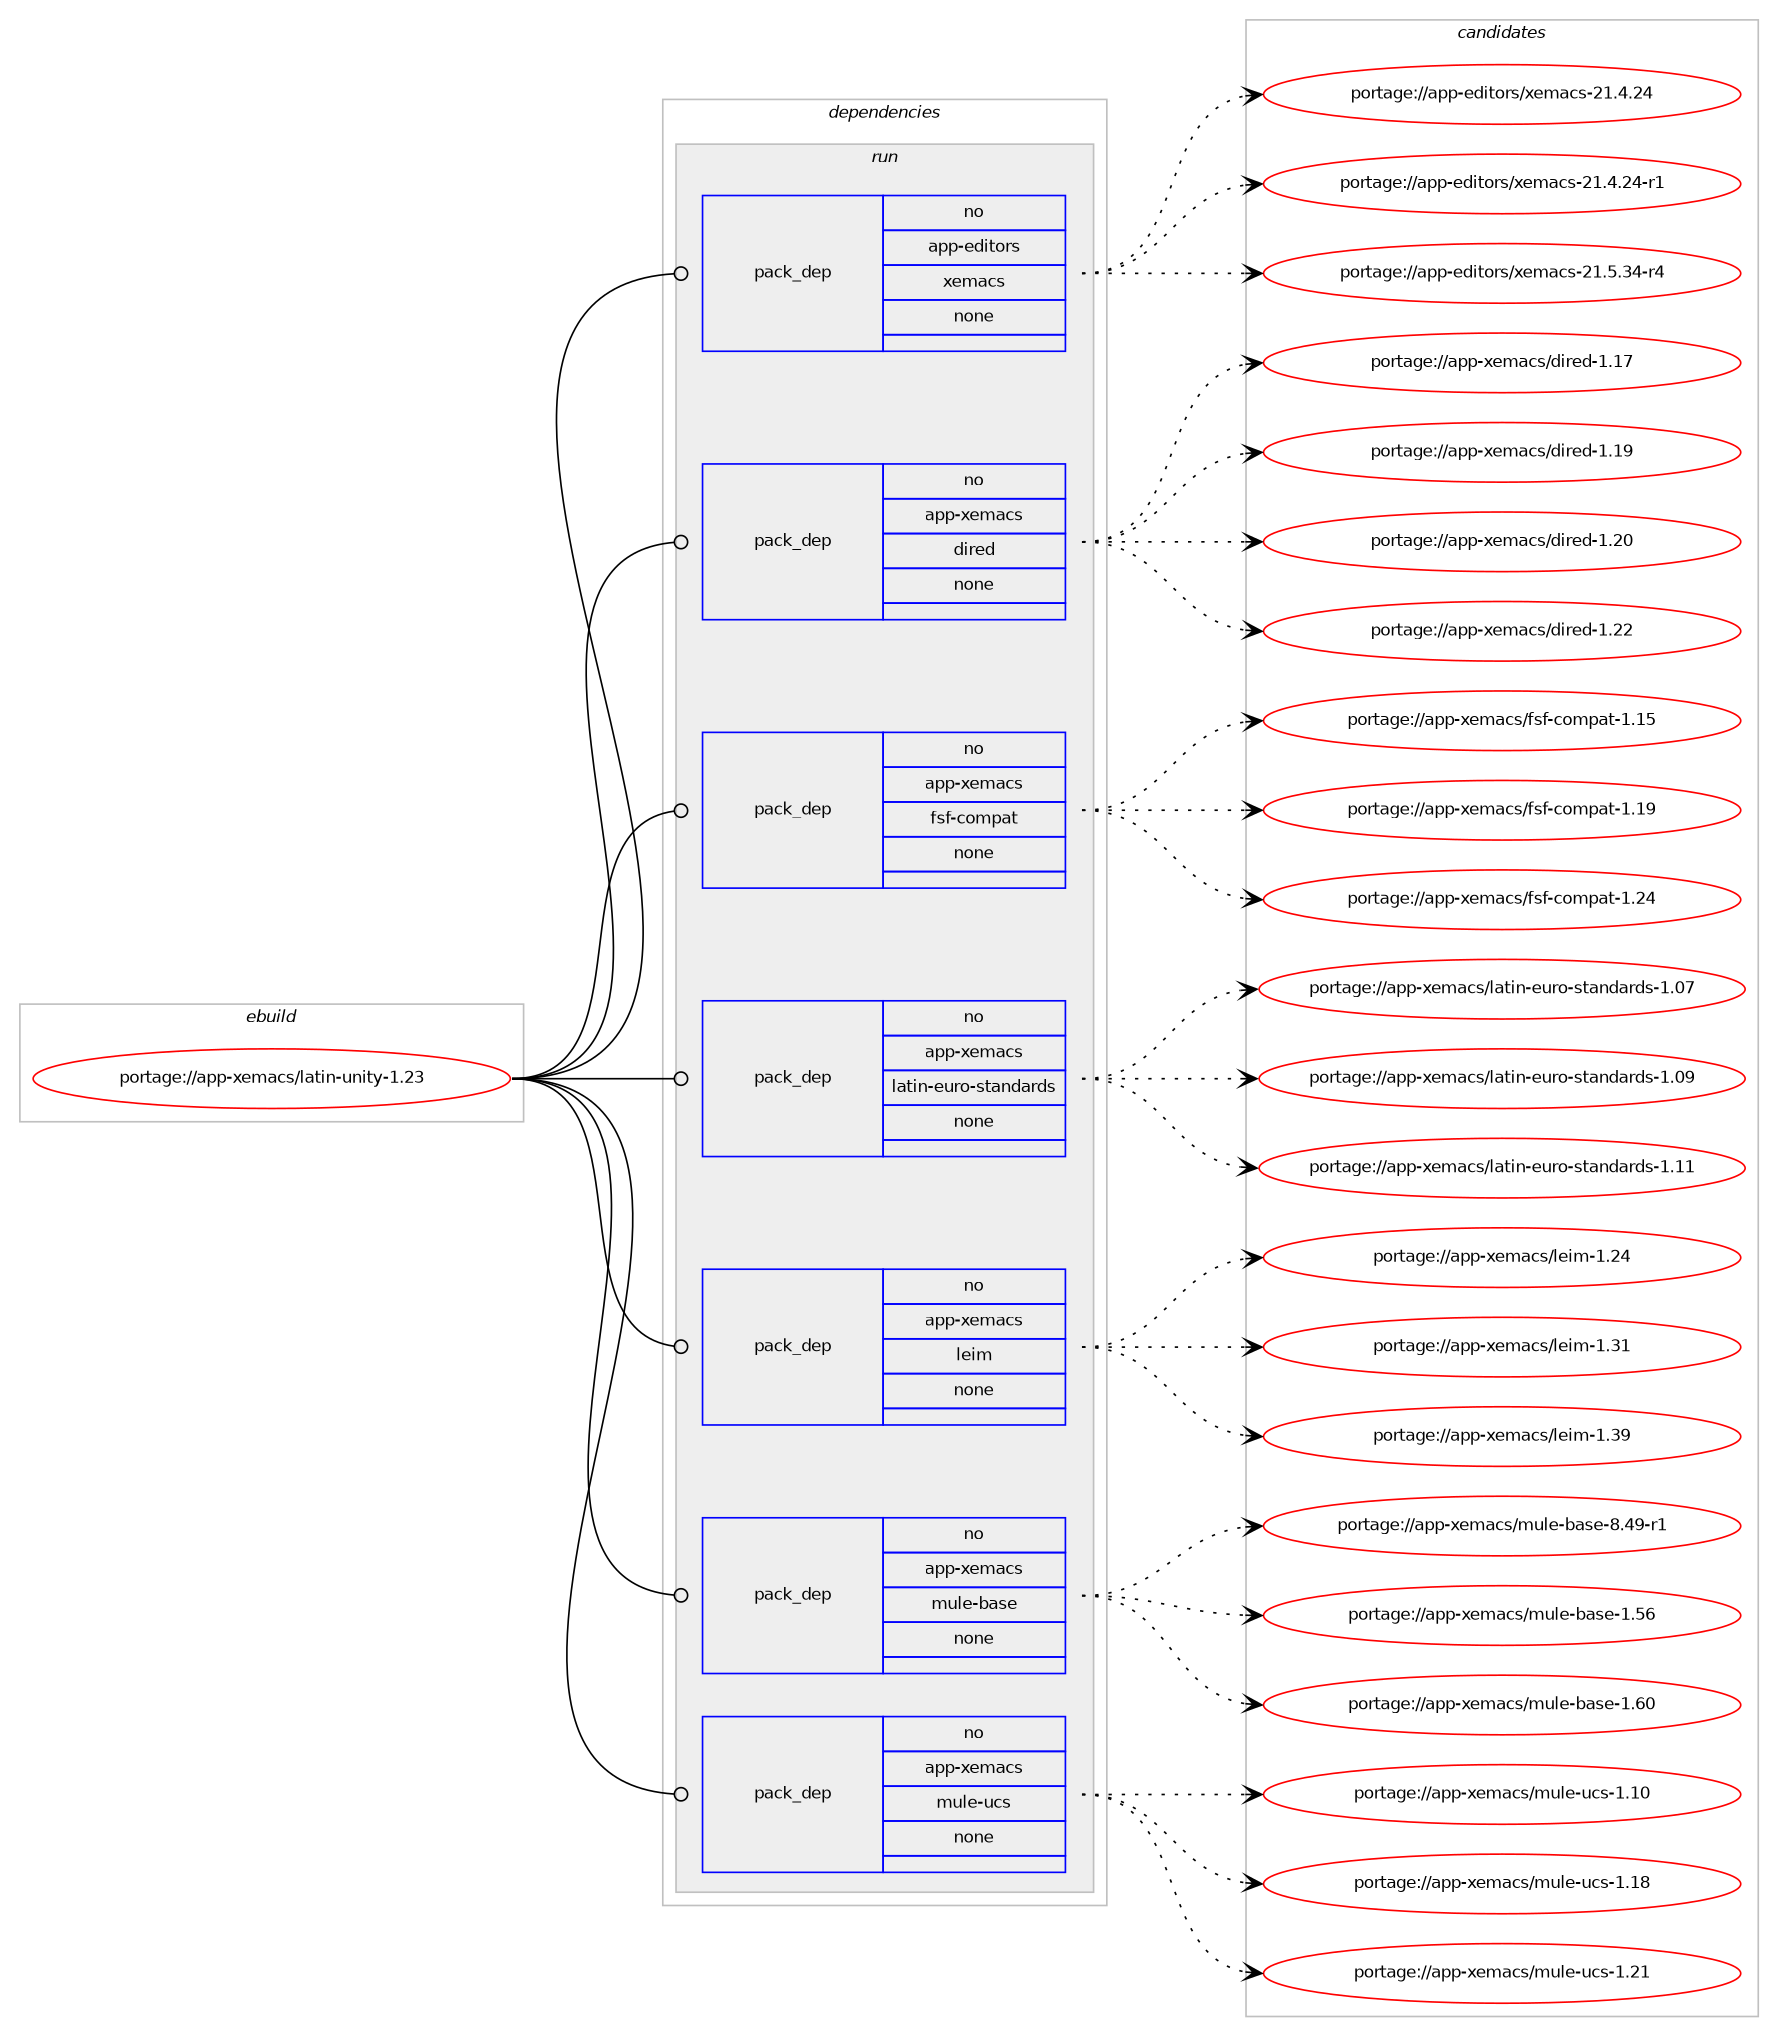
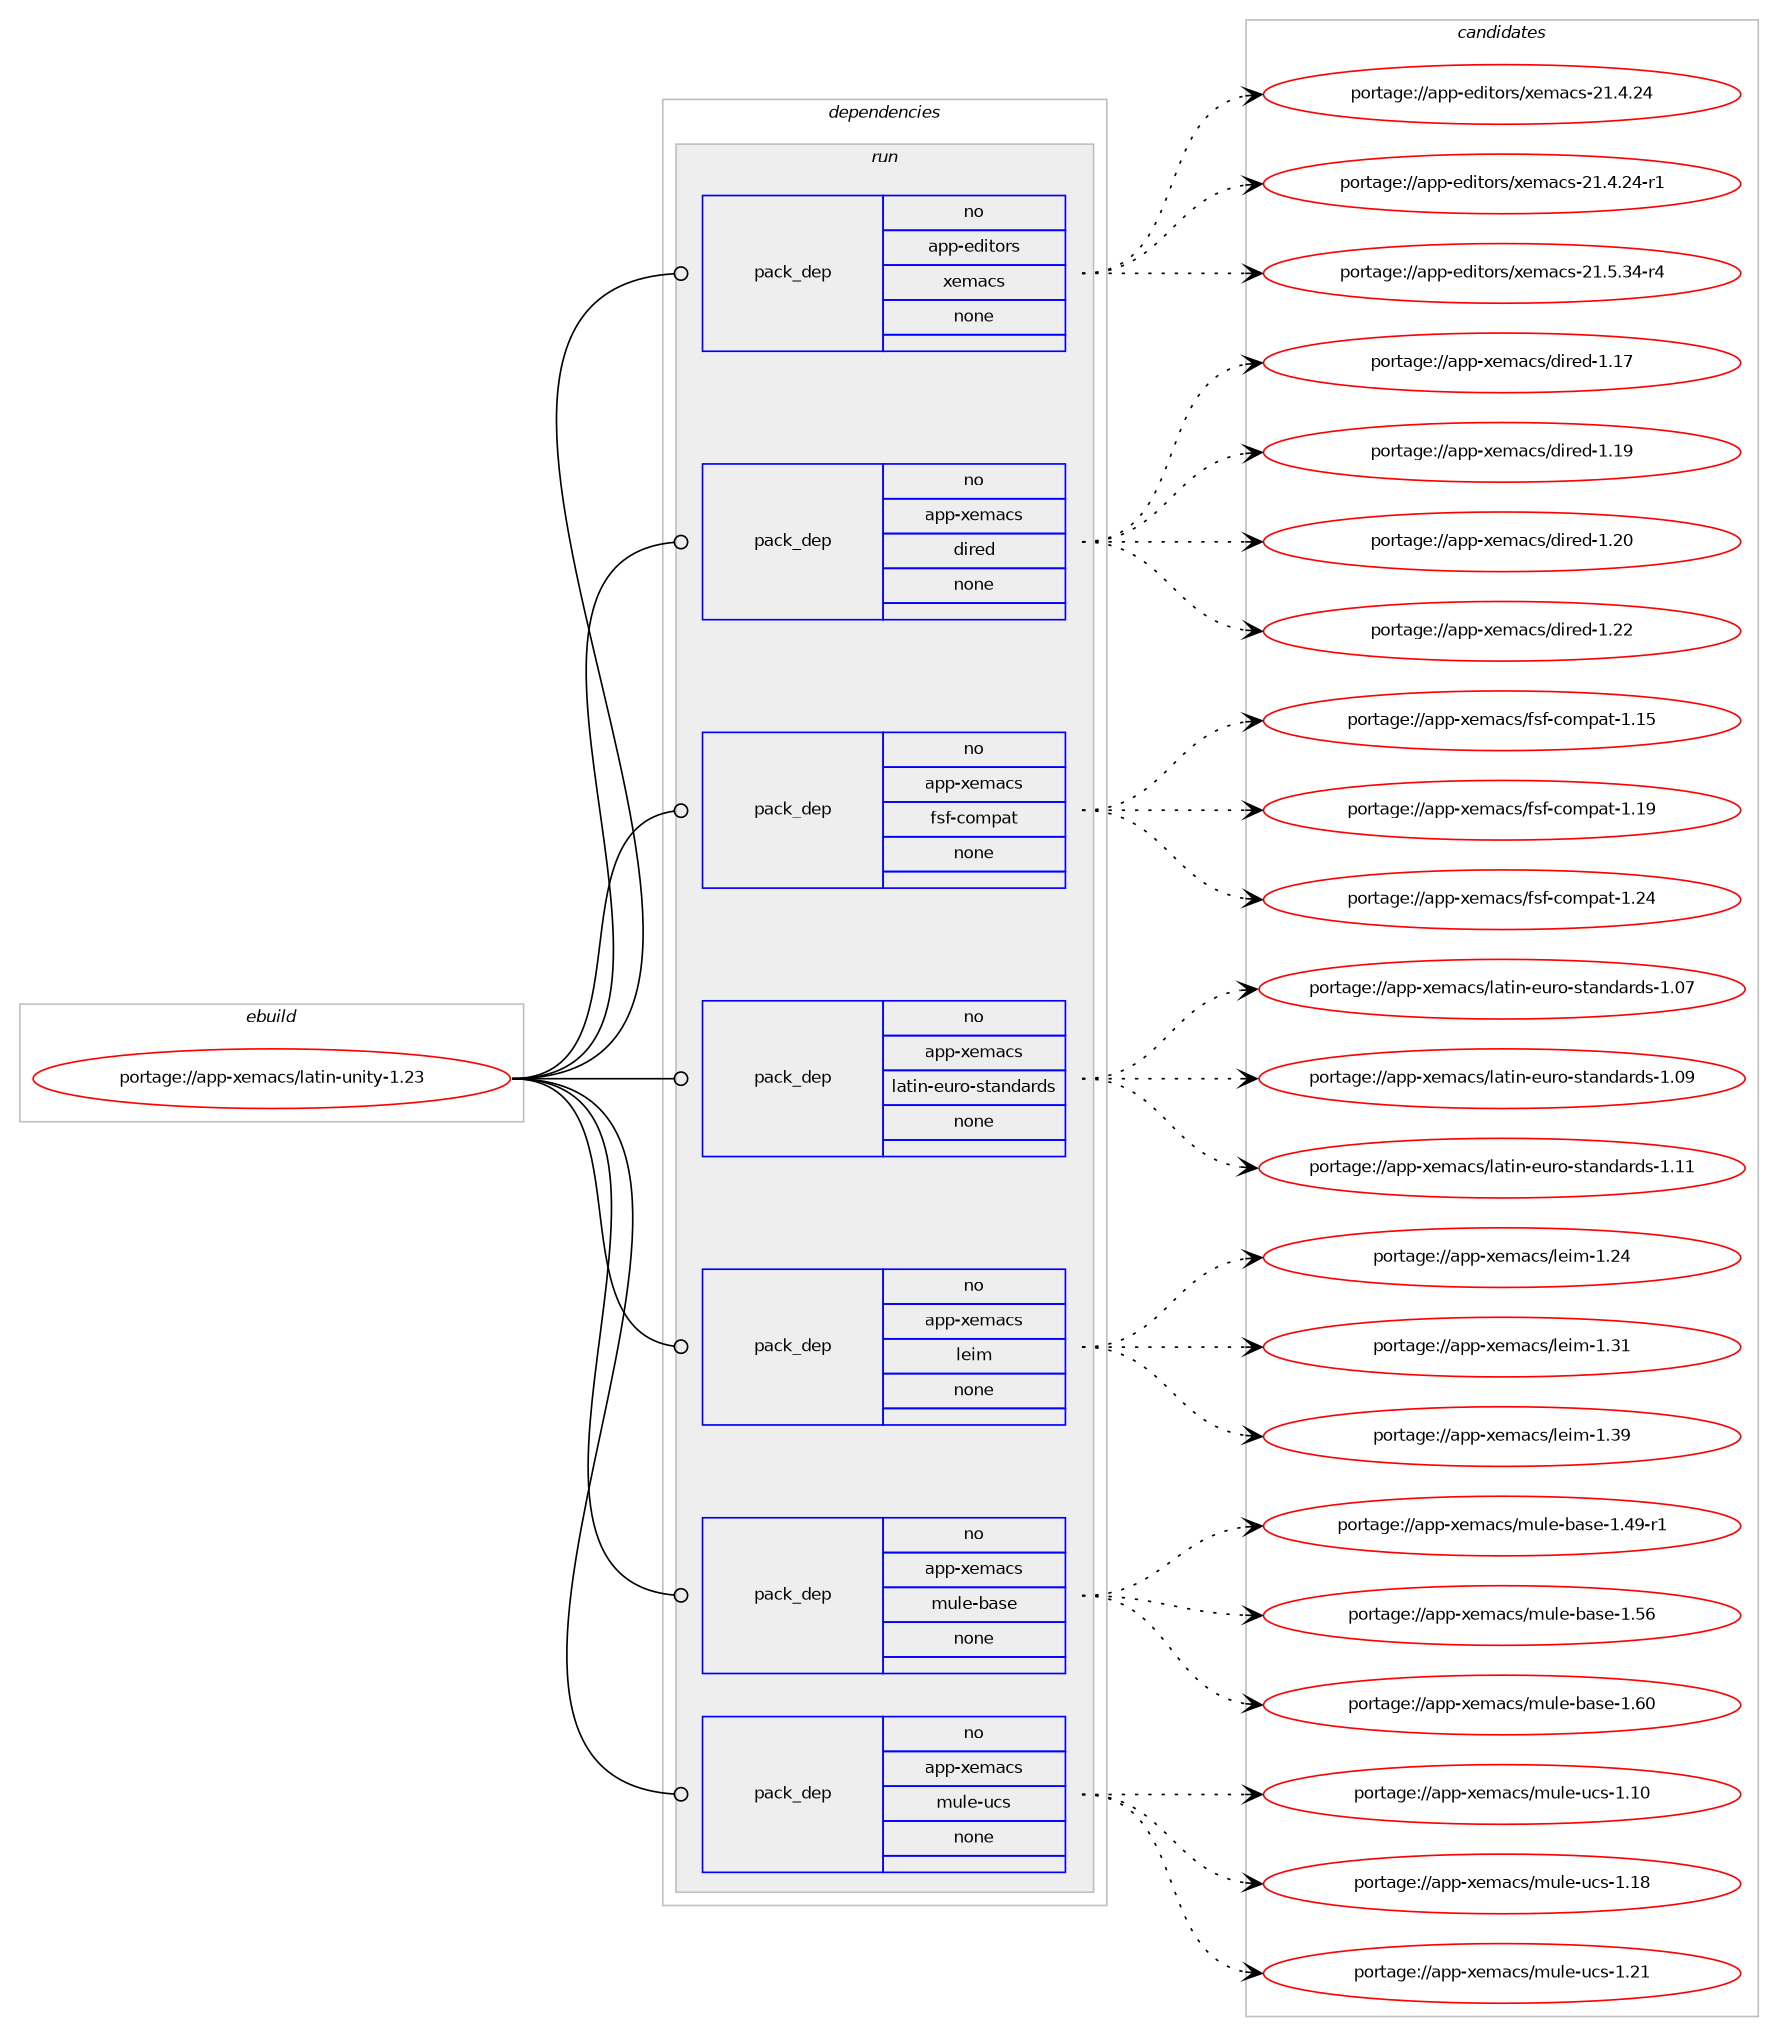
node "portage://app-xemacs/mule-base-8.49-r1": label "portage://app-xemacs/mule-base-8.49-r1" -> "portage://app-xemacs/mule-base-1.49-r1"
